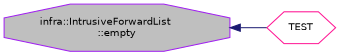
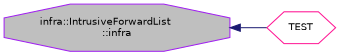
node "infra::IntrusiveForwardList ::empty": label "infra::IntrusiveForwardList ::empty" -> "infra::IntrusiveForwardList ::infra"
